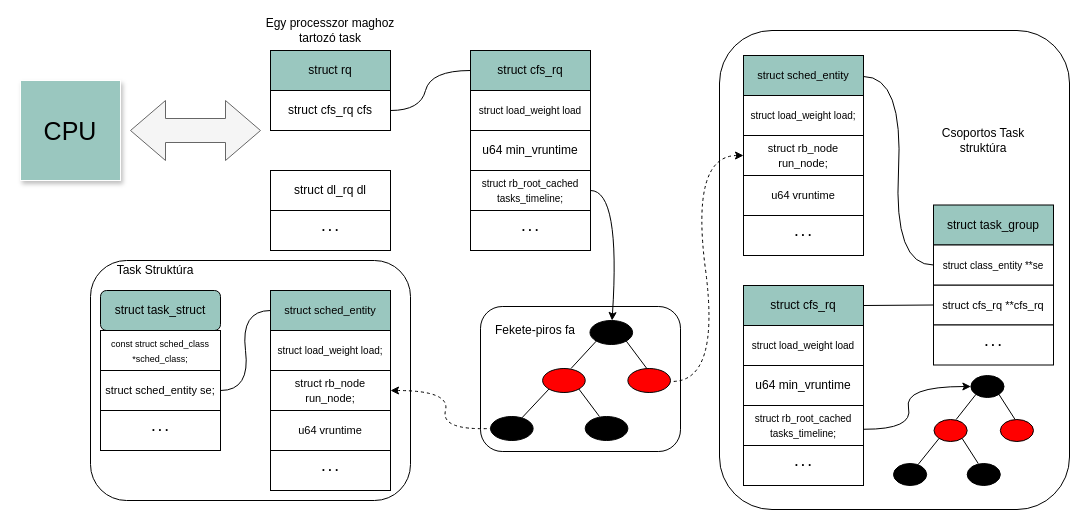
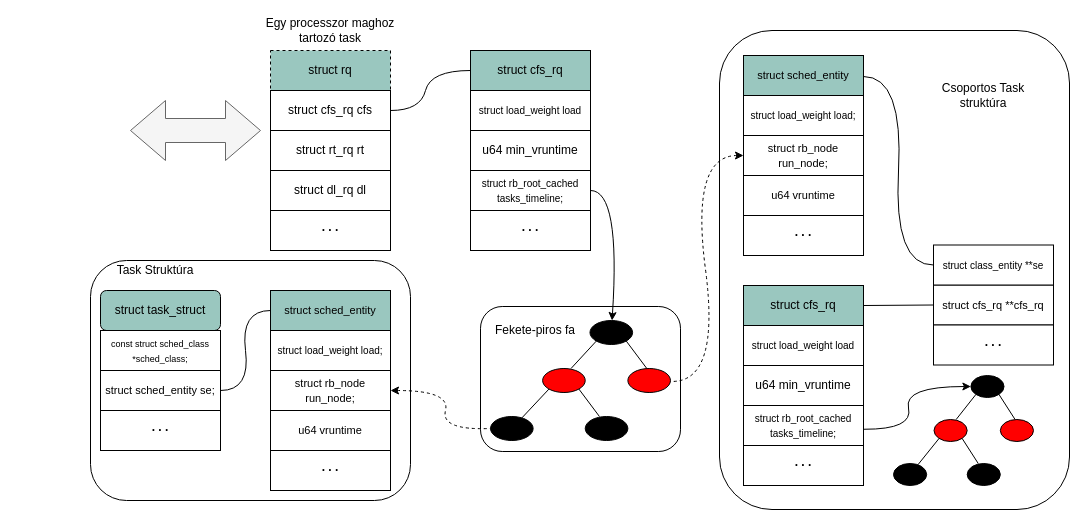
node "struct rq": style solid -> dashed
node "CPU": removed
node "Csoportos Task struktúra": moved (984, 141) -> (984, 96)
node "struct rt_rq rt": added
node "struct task_group": removed
